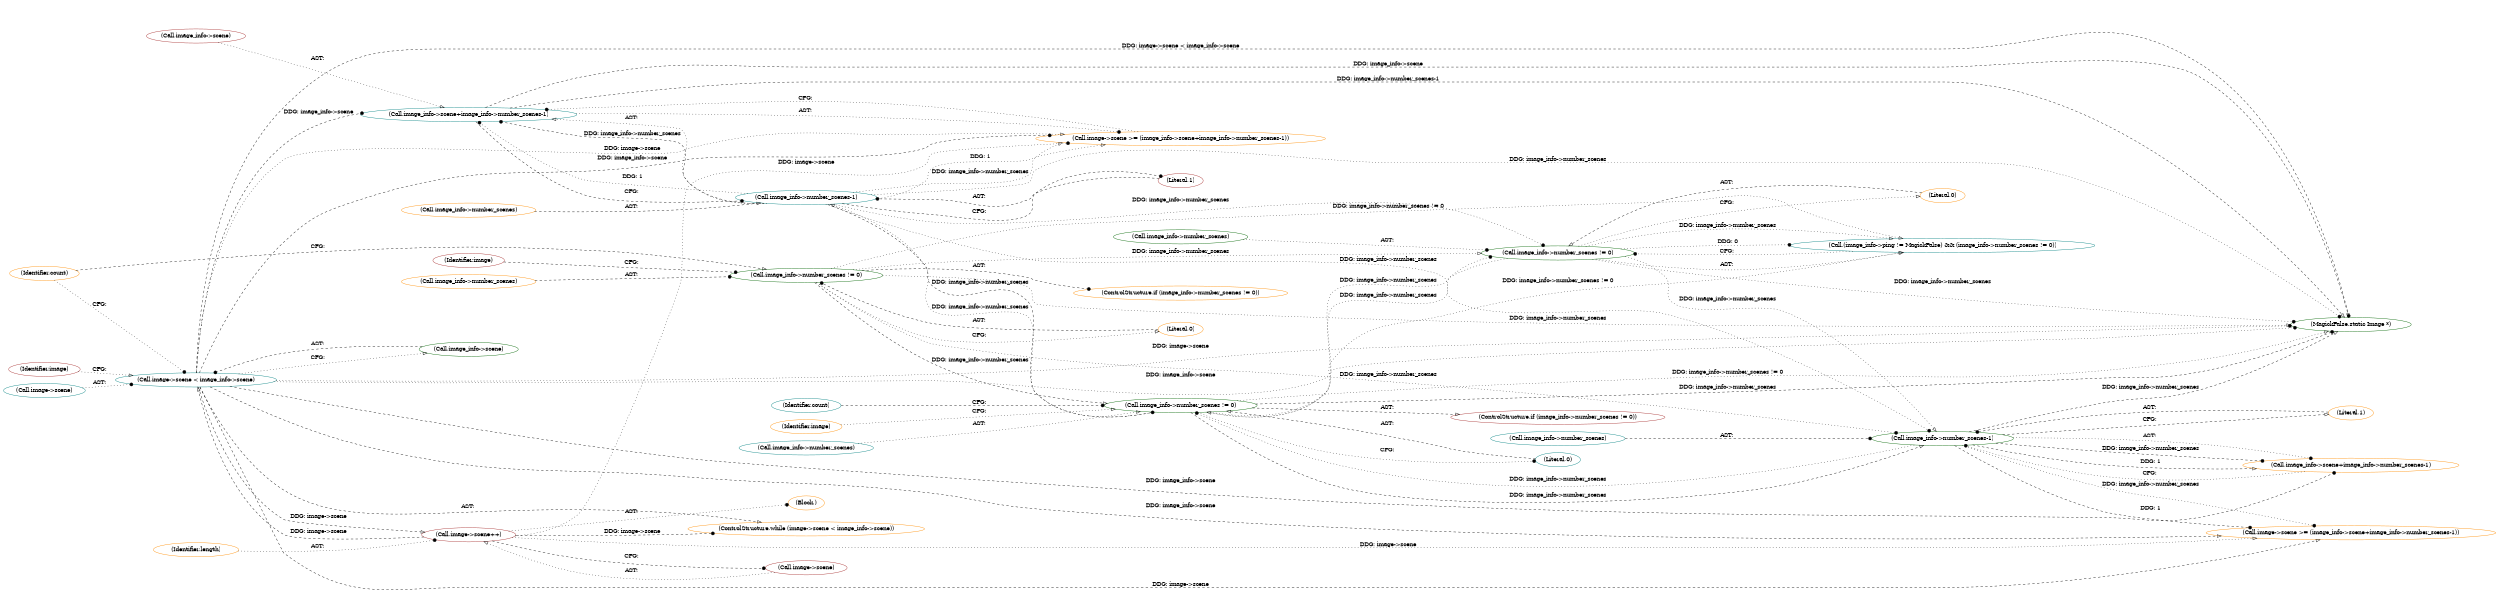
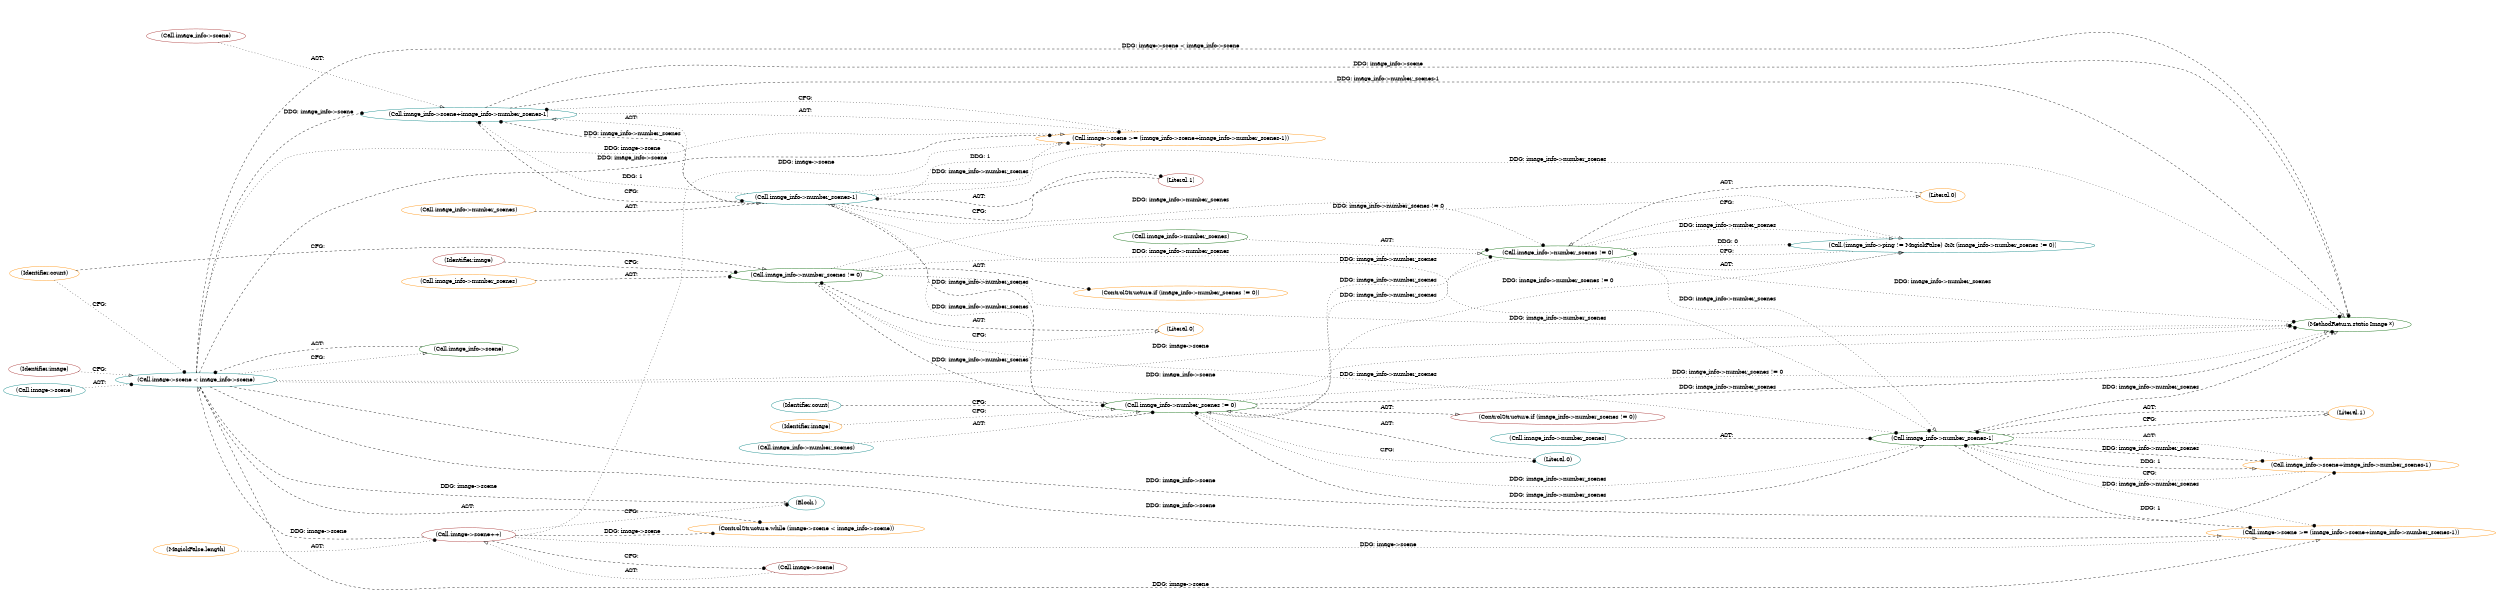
node "(MagickFalse,static Image *)": label "(MagickFalse,static Image *)" -> "(MethodReturn,static Image *)"
node "(Block,)": color darkorange -> teal
edge "(Call,image->scene++)" -> "(Block,)": label "AST: " -> "CFG: "
edge "(Call,image->scene < image_info->scene)" -> "(Call,image->scene++)": now "(Call,image->scene < image_info->scene)" -> "(Block,)"
edge "(Call,image->scene < image_info->scene)" -> "(ControlStructure,while (image->scene < image_info->scene))": arrowhead onormal -> dot
node "(Identifier,length)": label "(Identifier,length)" -> "(MagickFalse,length)"
